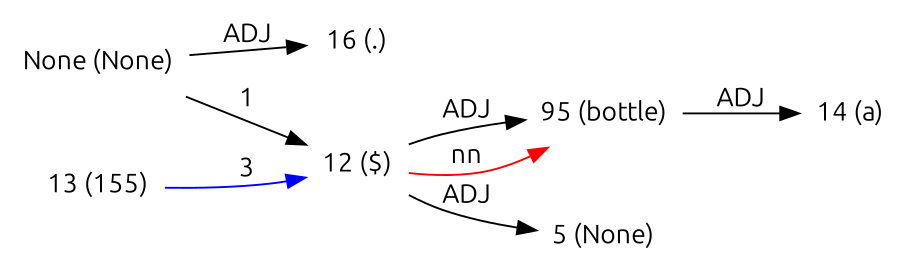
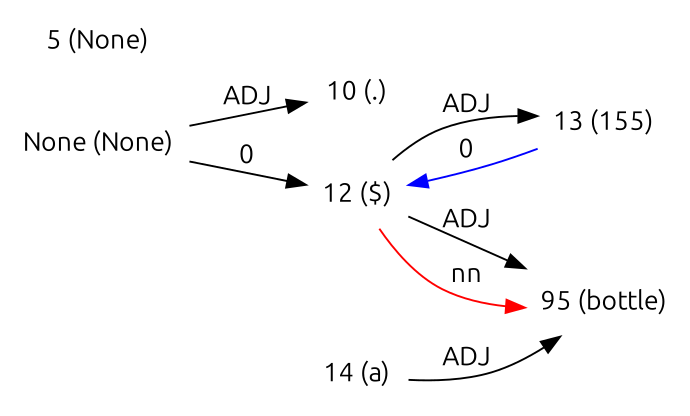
node "16 (.)": label "16 (.)" -> "10 (.)"
edge "None (None)" -> "12 ($)": label "1" -> "0"
edge "95 (bottle)" -> "14 (a)": reversed
edge "13 (155)" -> "12 ($)": label "3" -> "0"
edge "12 ($)" -> "5 (None)": now "12 ($)" -> "13 (155)"
